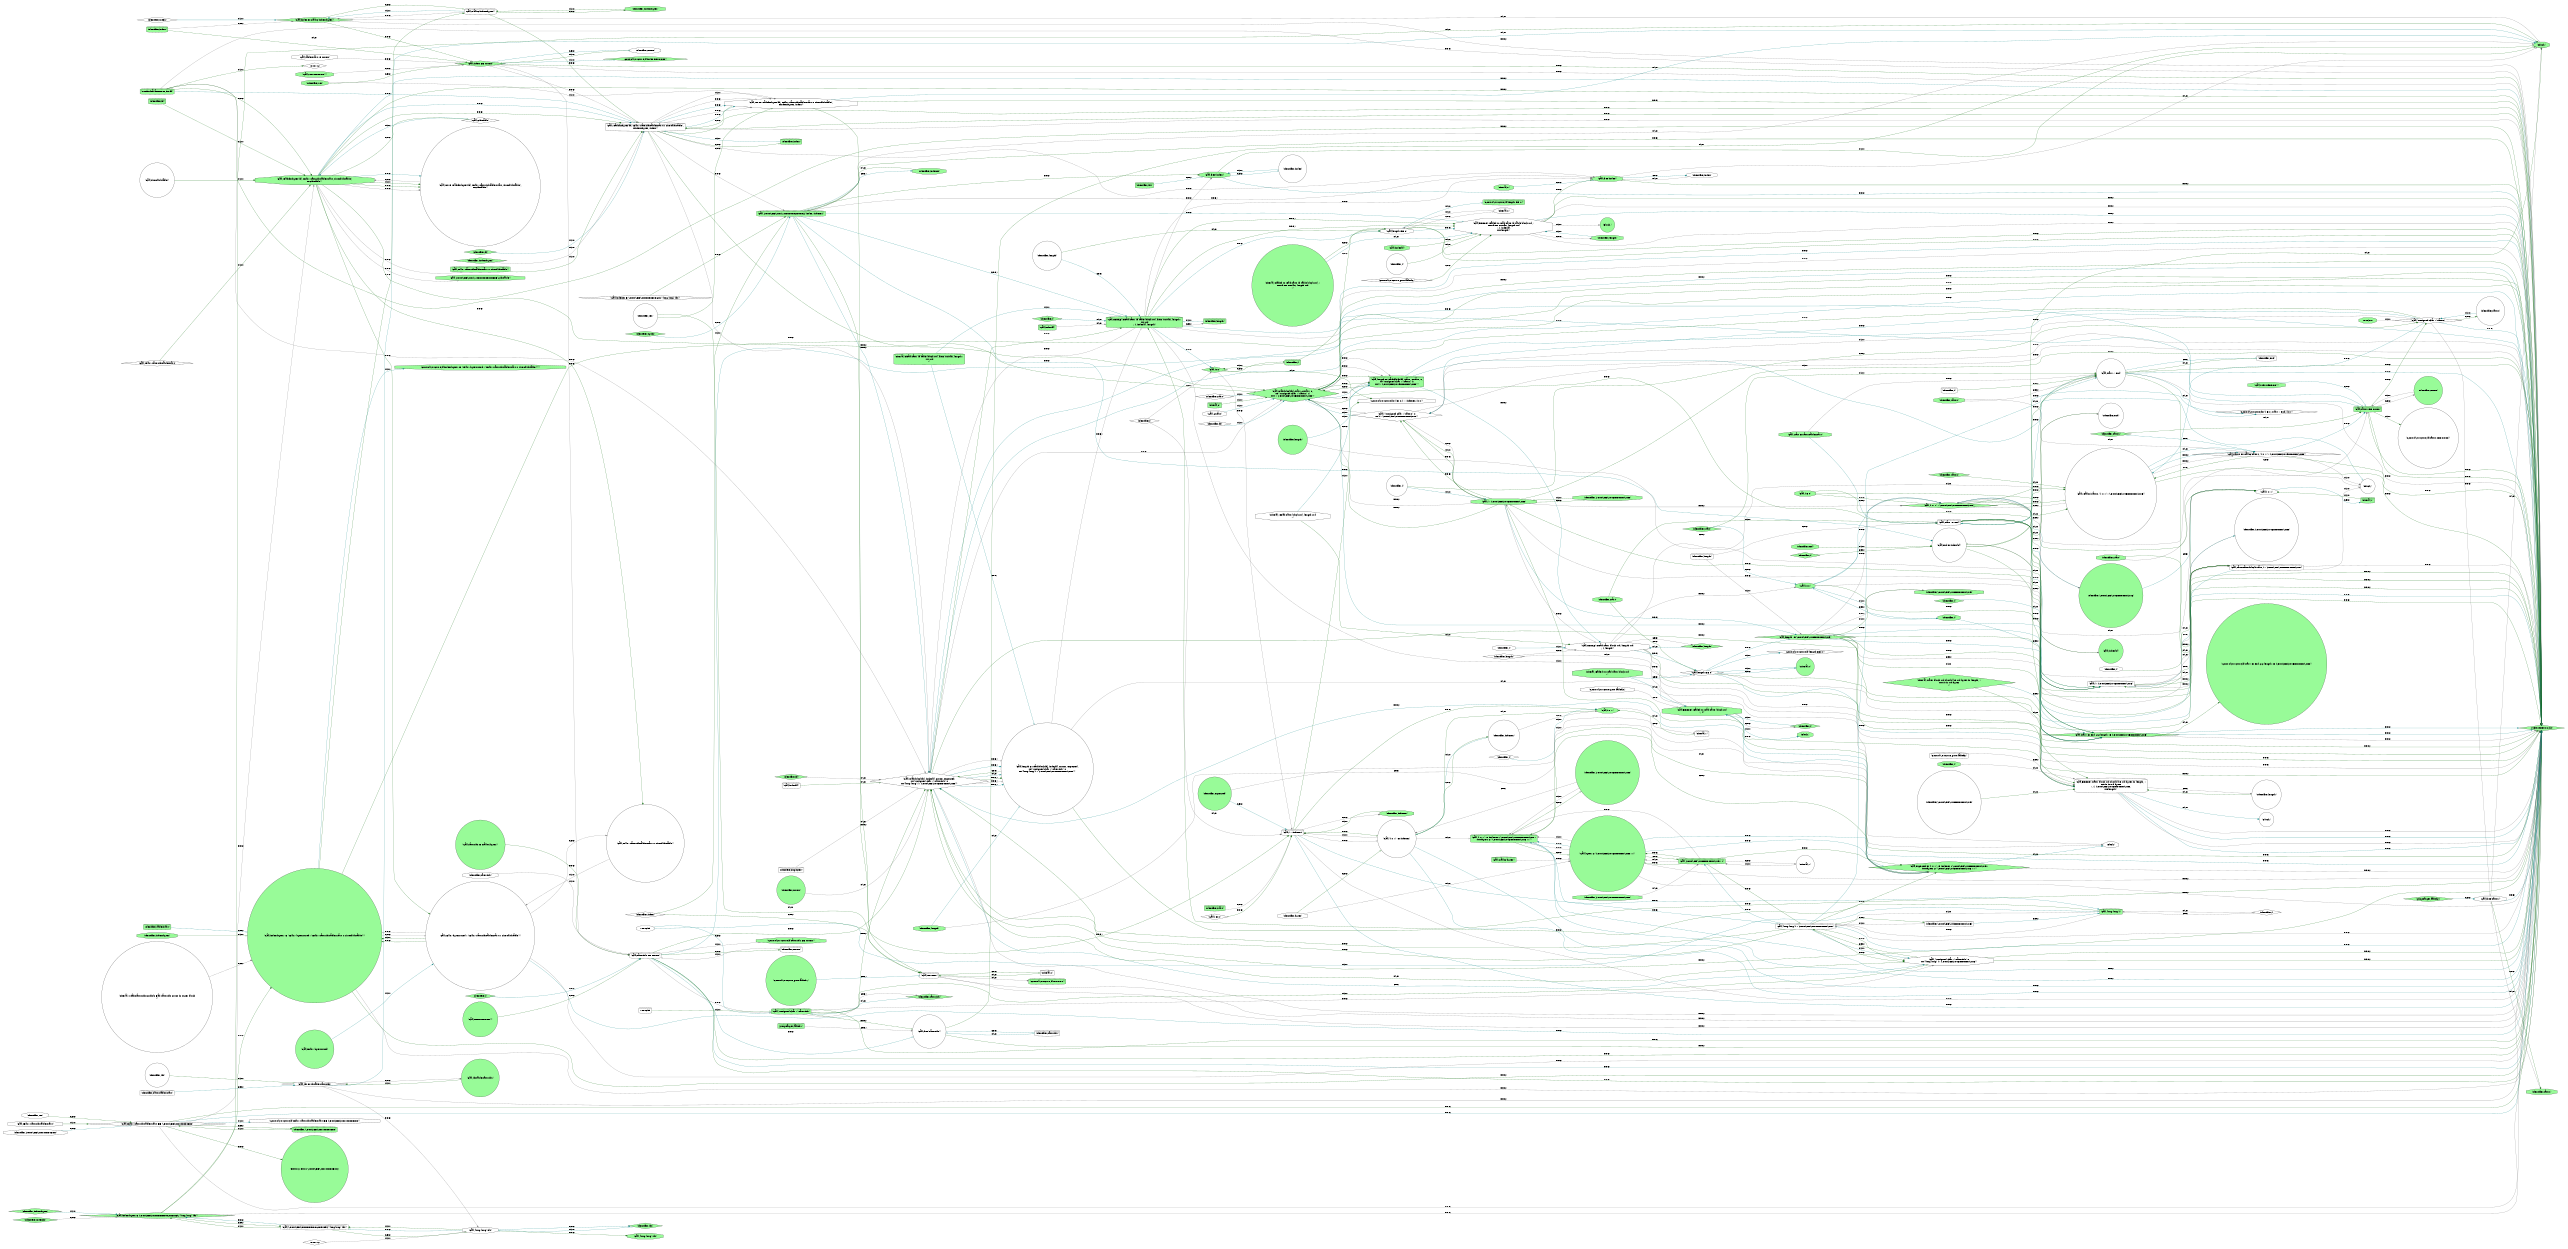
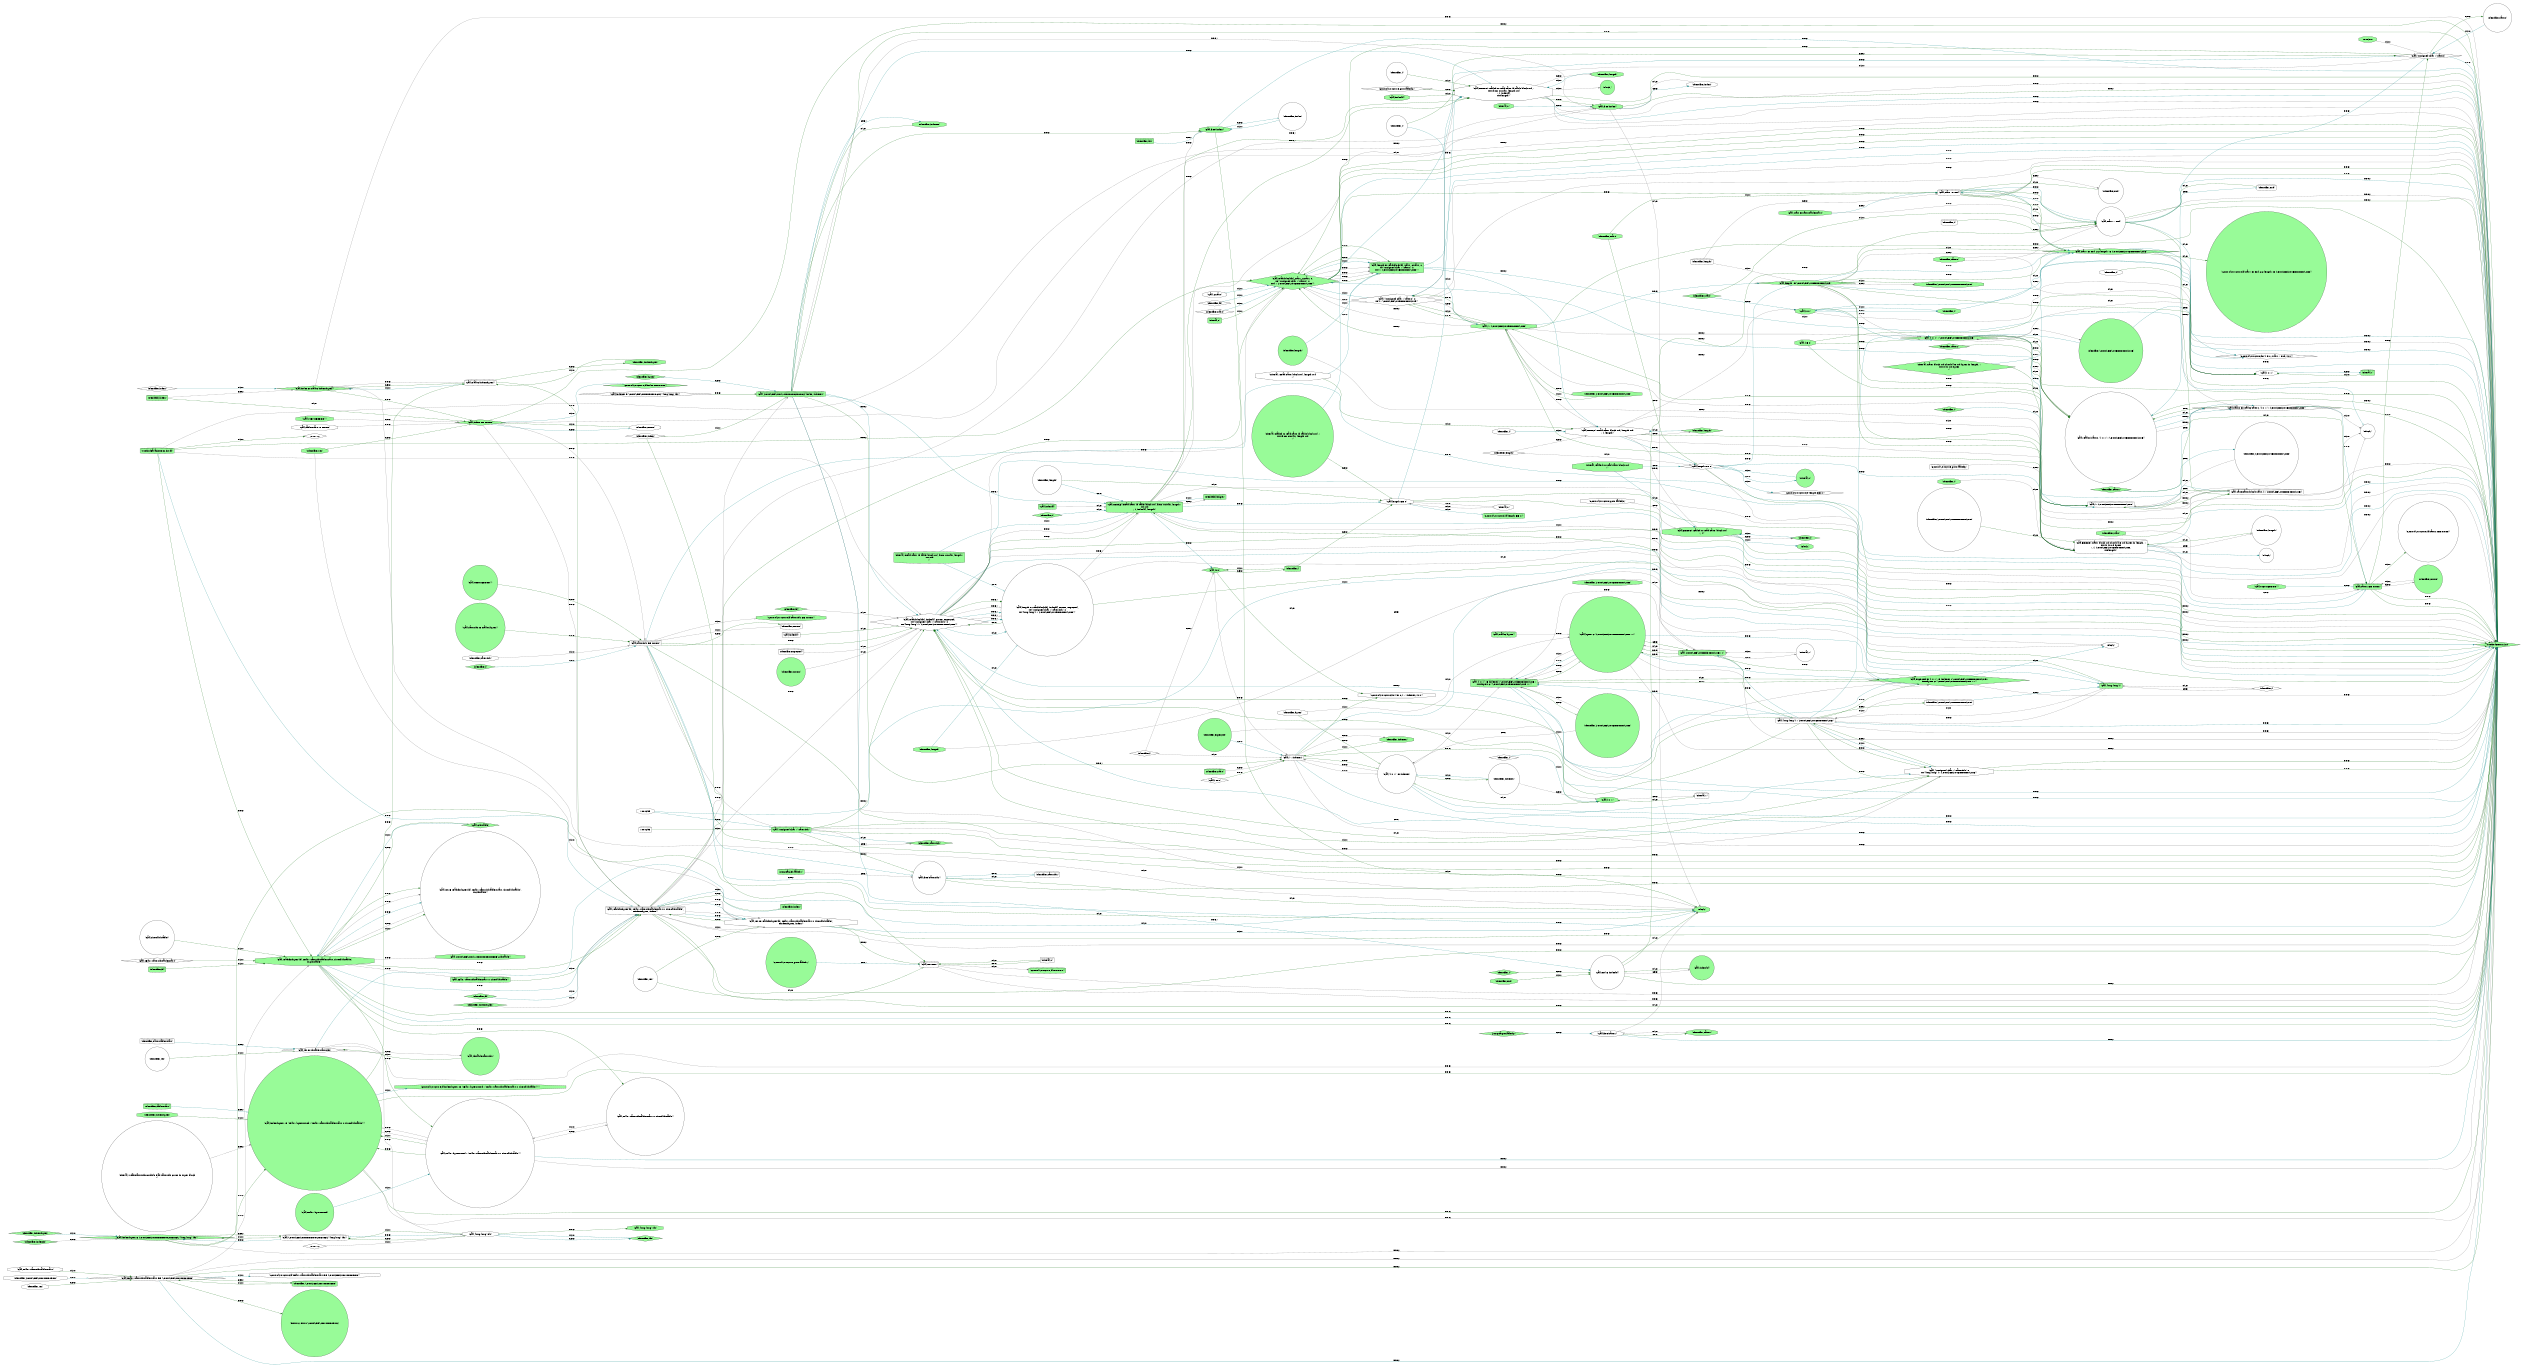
node "(Call,&id_table)": fillcolor white -> palegreen
edge "(Call,(unsigned char *) xattrs)" -> "(Call,free(xattrs))": removed, label "DDG:"
edge "(Call,(i + 1) != indexes)" -> "(Call,i < indexes)": label "AST: " -> "DDG: "
